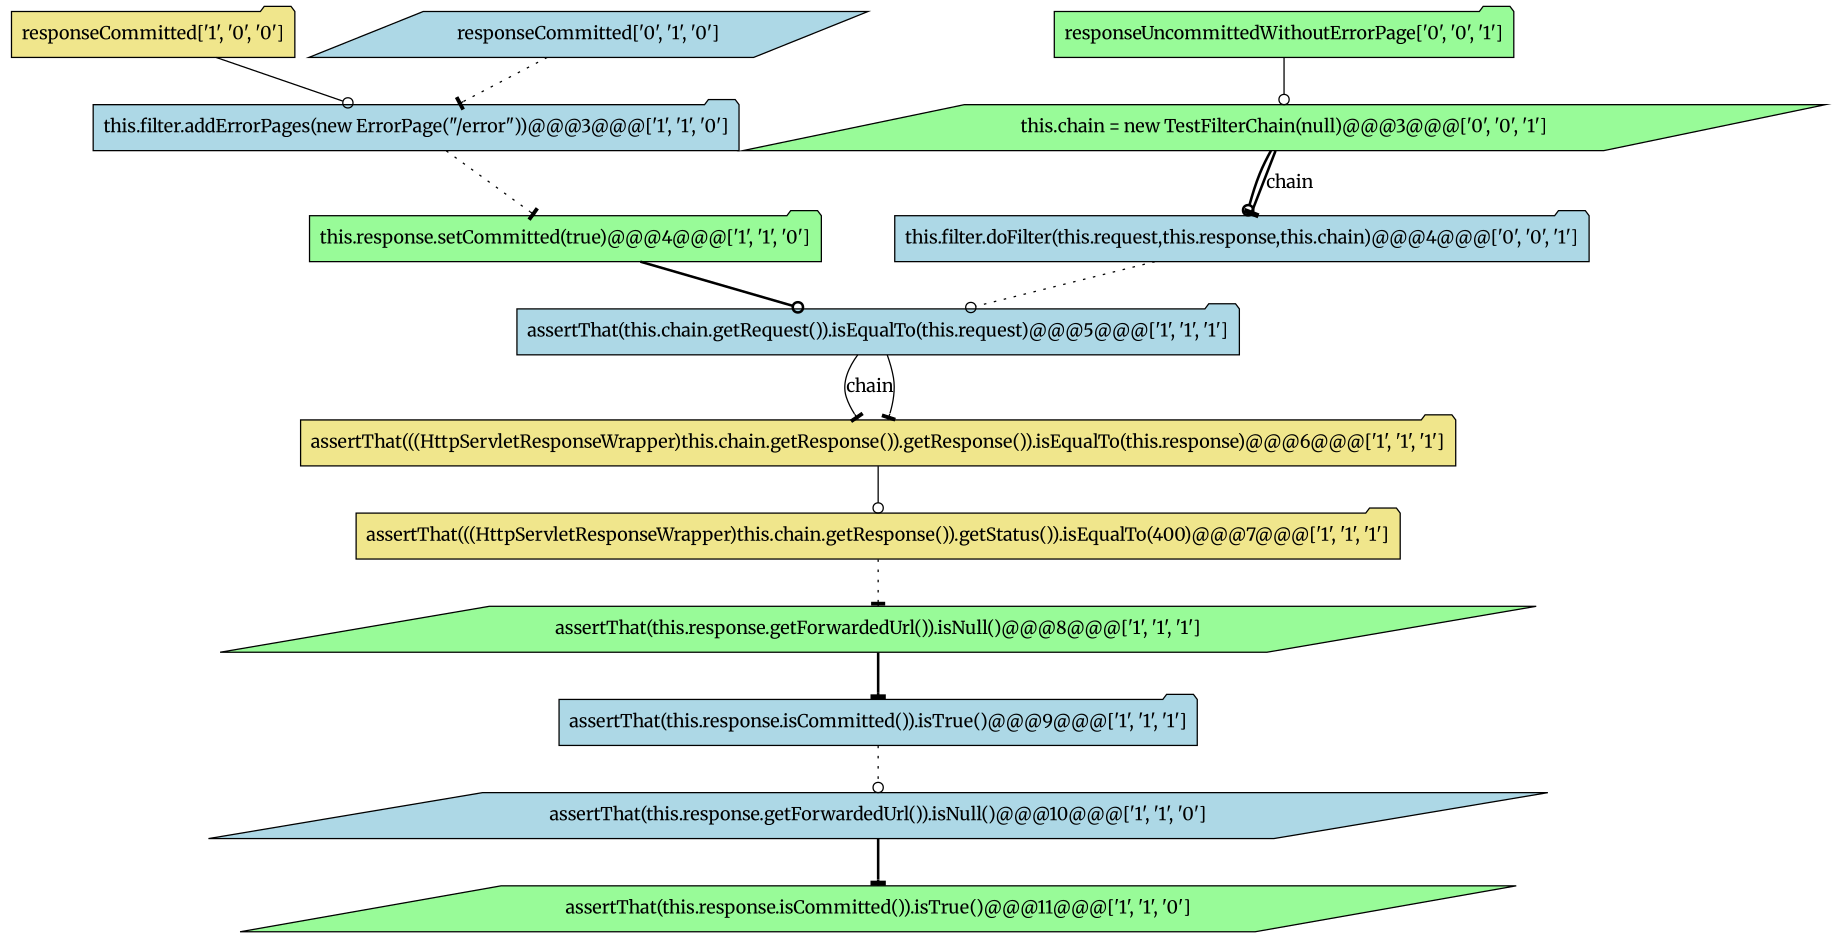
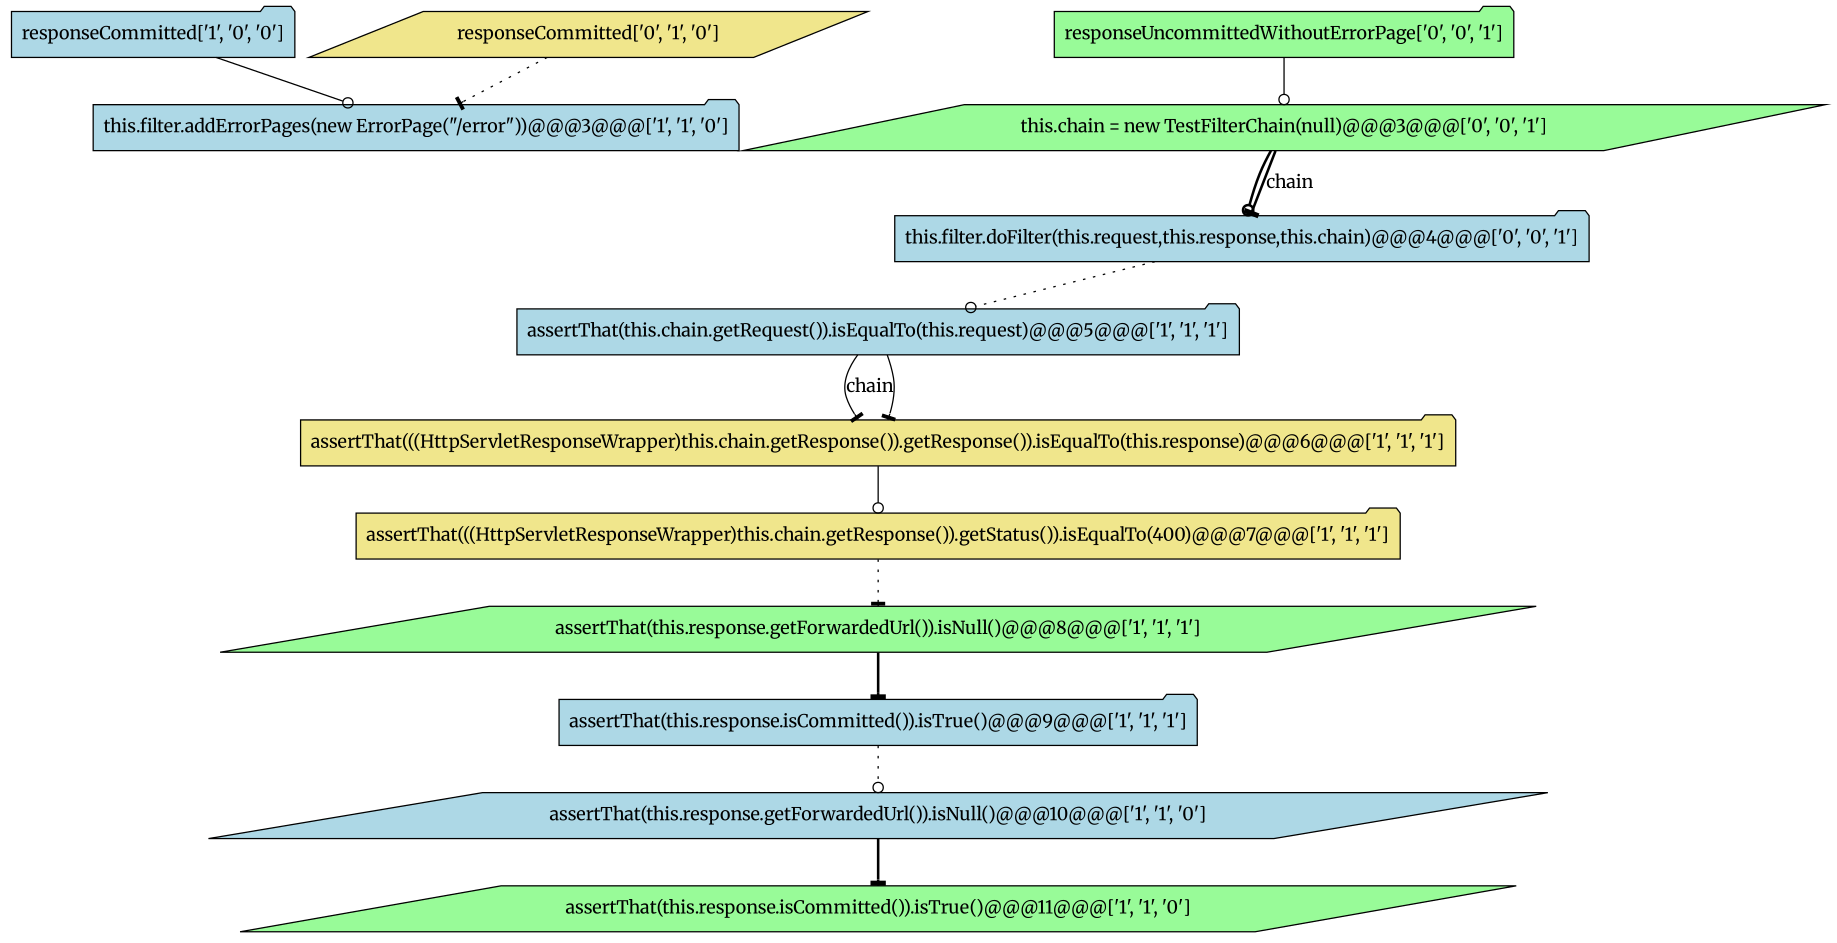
node "responseCommitted['1', '0', '0']": fillcolor khaki -> lightblue
node "responseCommitted['0', '1', '0']": fillcolor lightblue -> khaki
node "this.response.setCommitted(true)@@@4@@@['1', '1', '0']": removed
